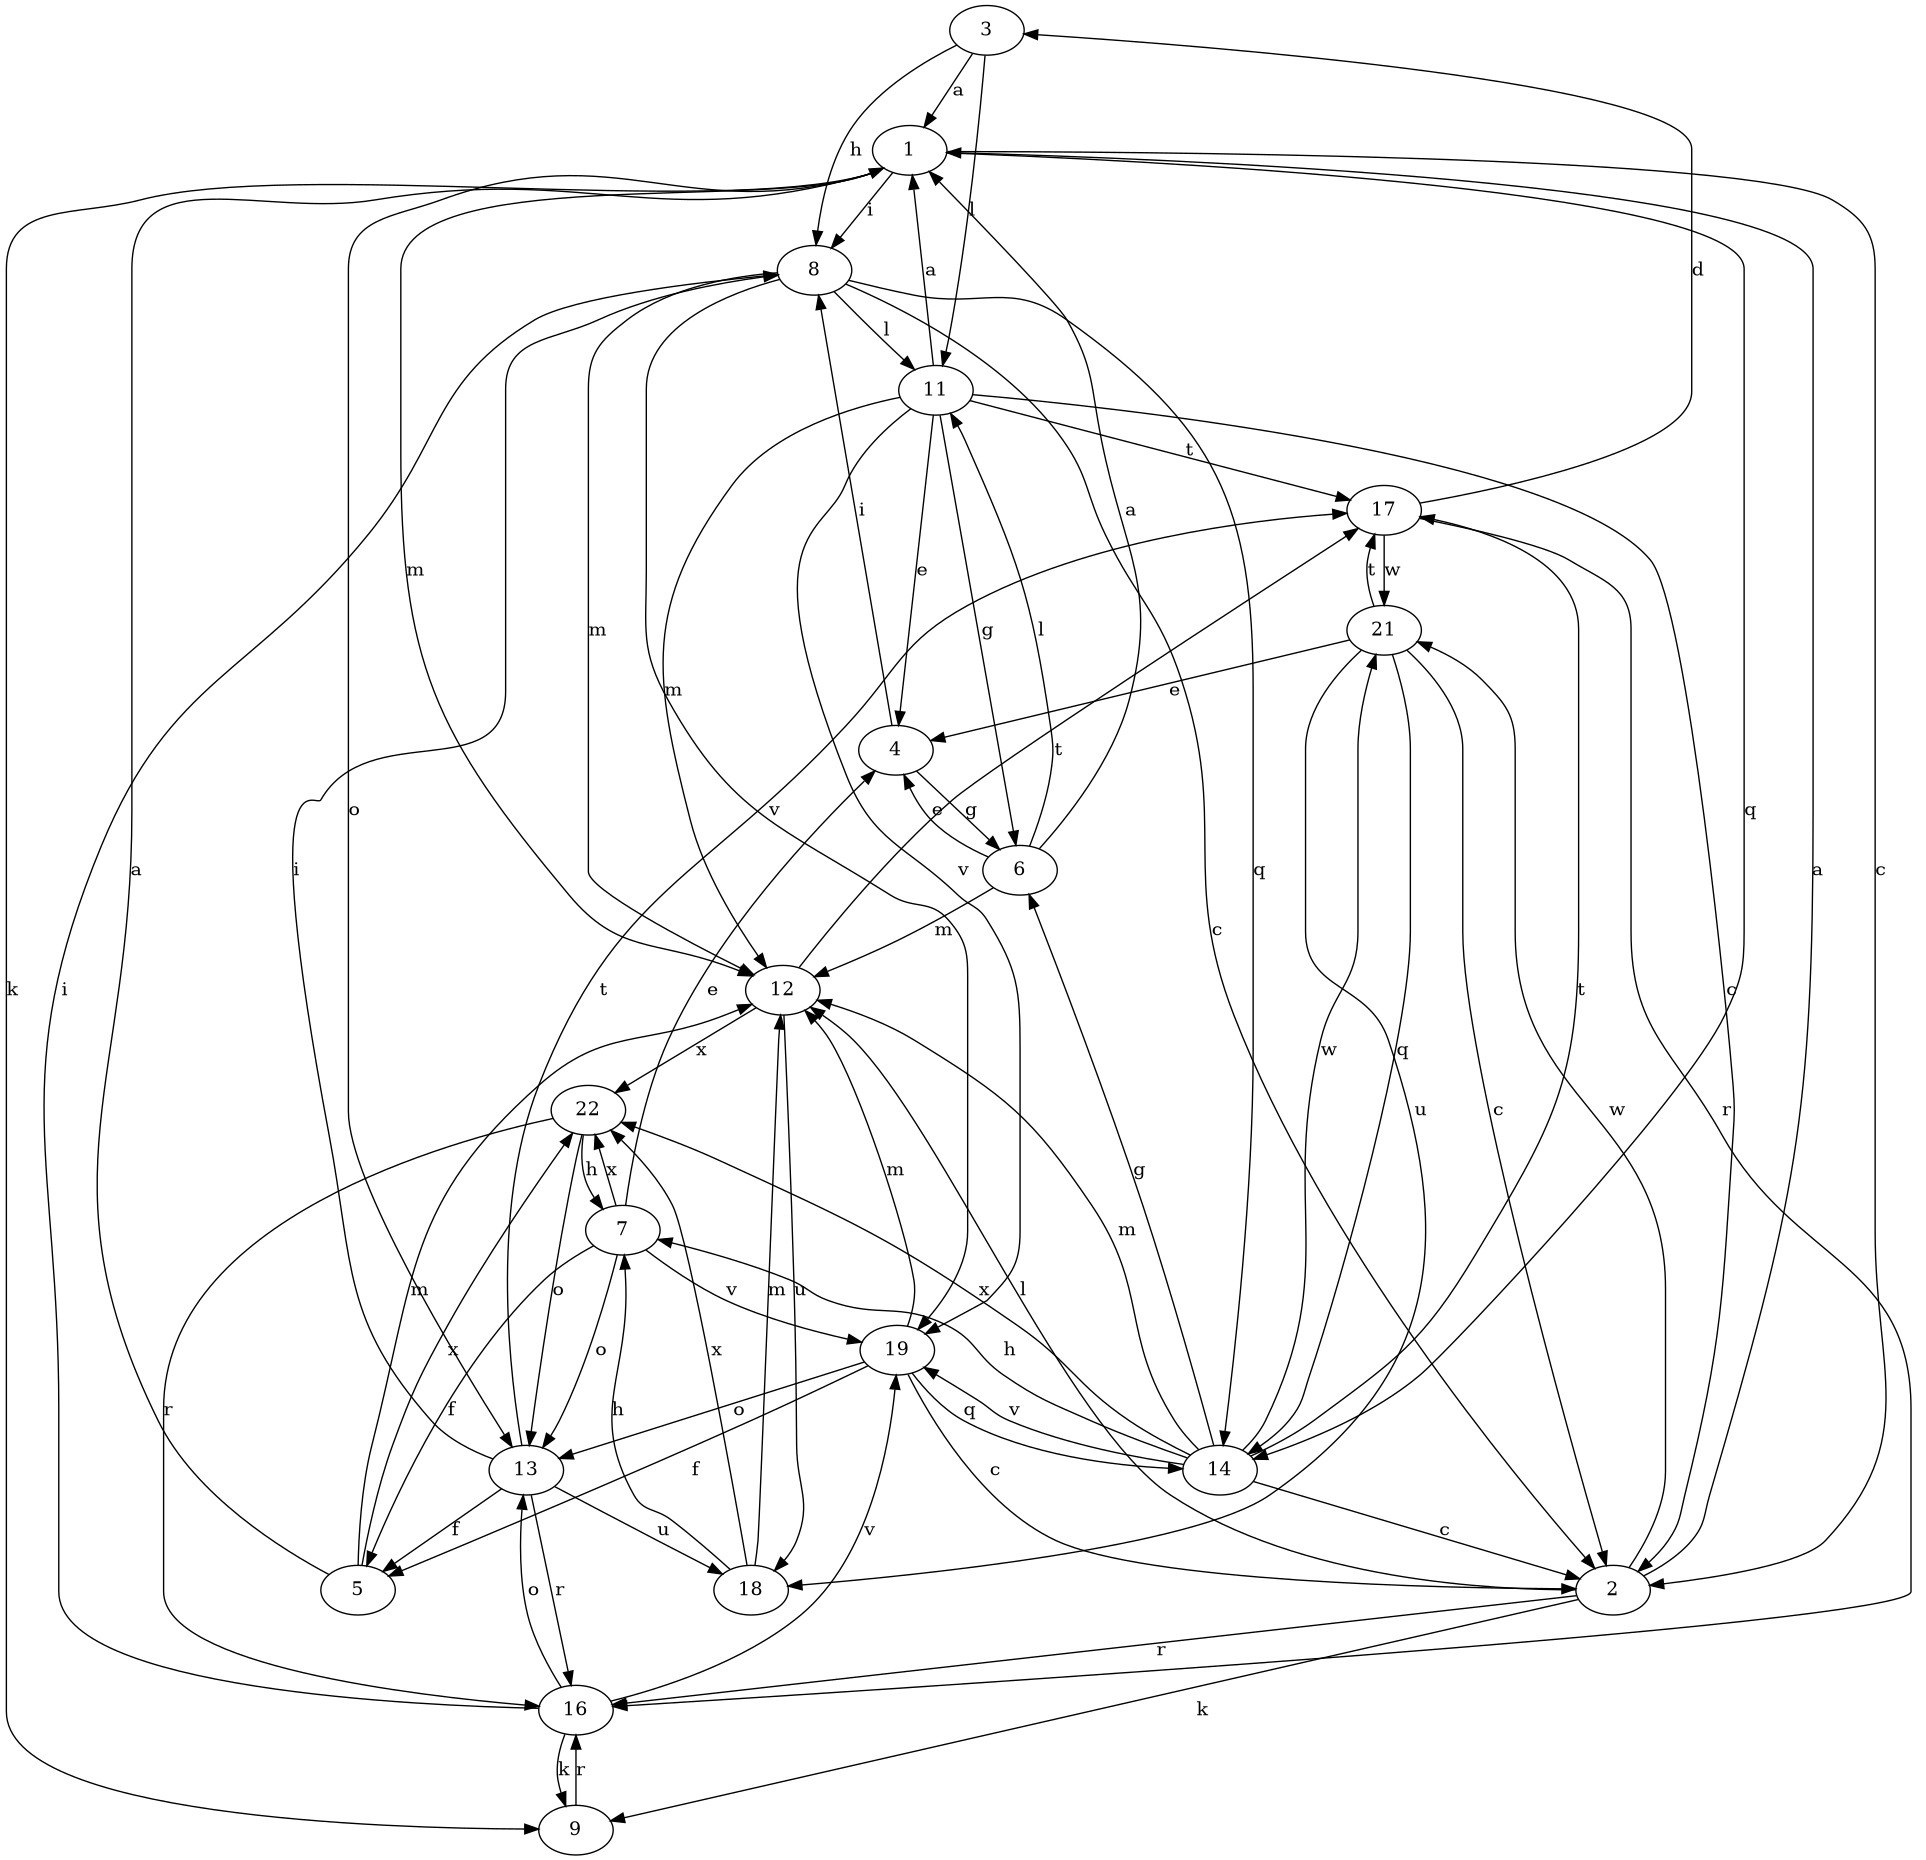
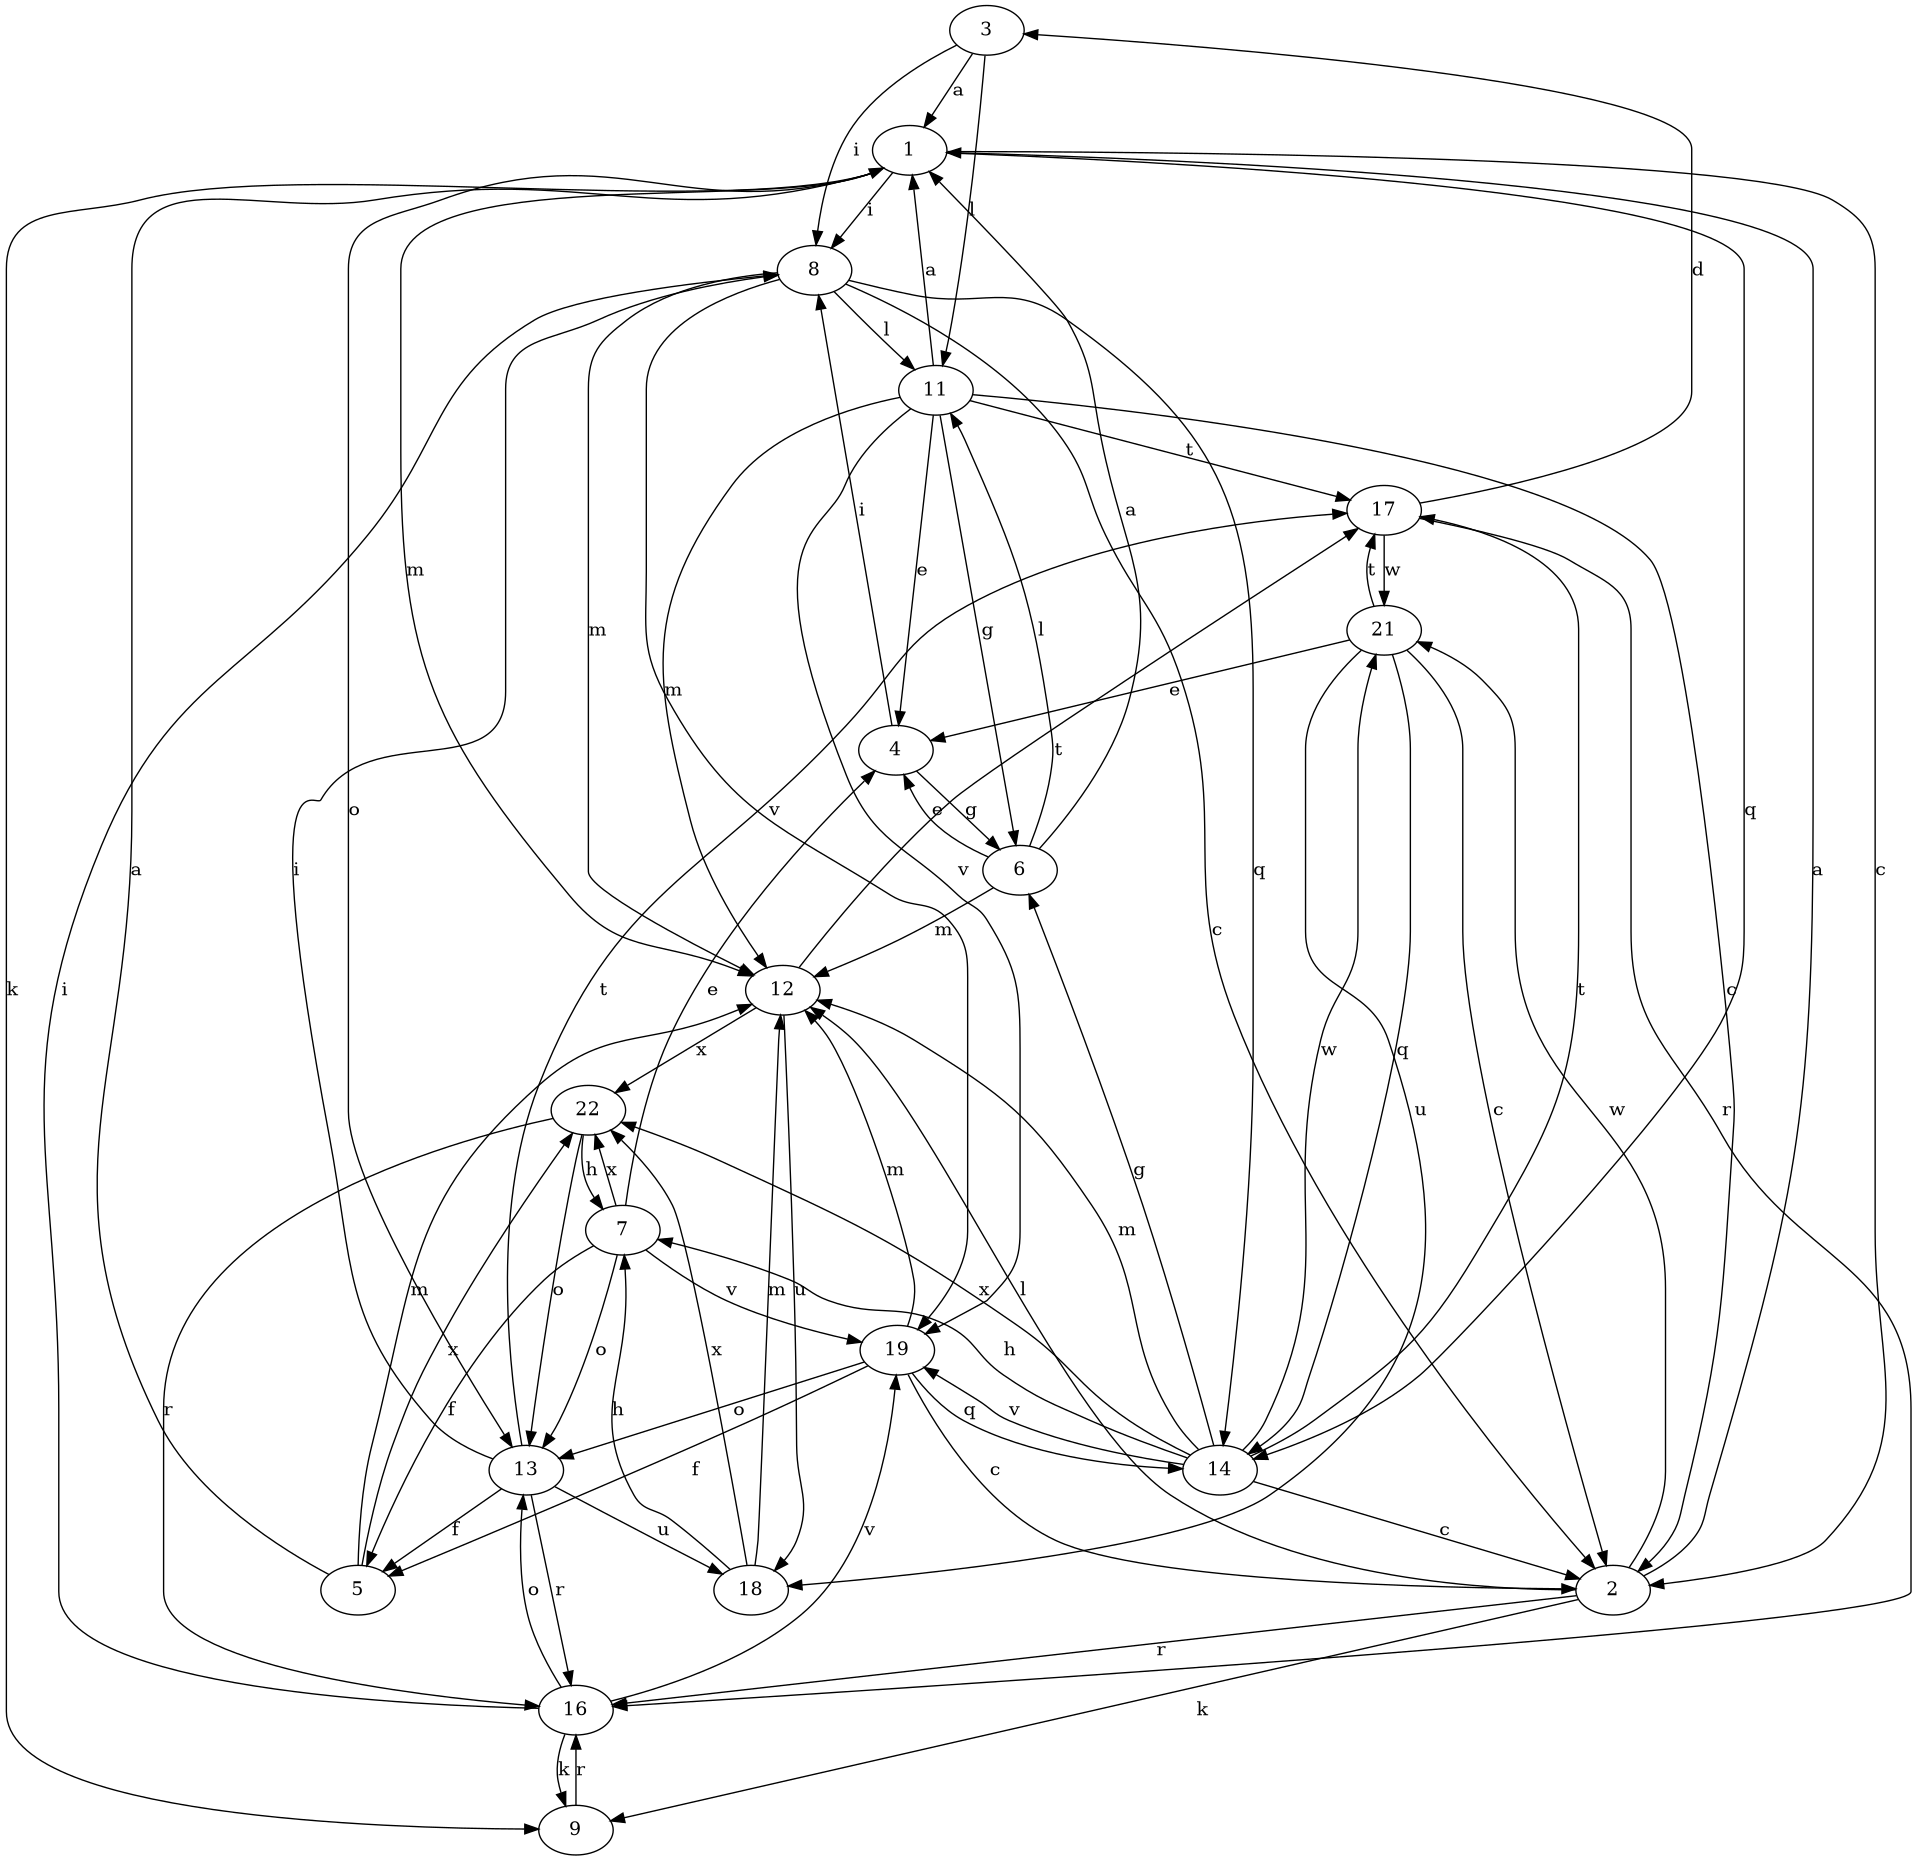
edge "3" -> "8": label "h" -> "i"
